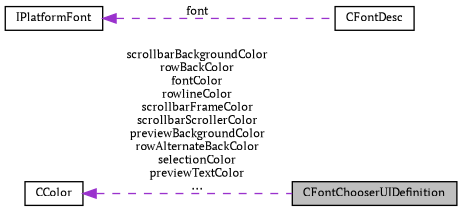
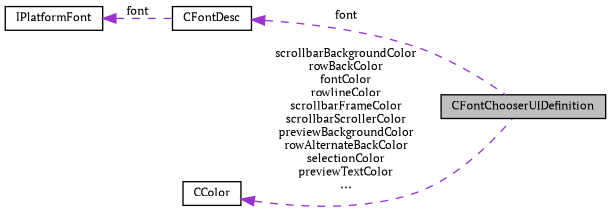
edge "CFontChooserUIDefinition" -> "CFontDesc": added, label "font"
